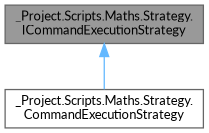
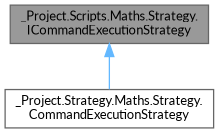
node "_Project.Scripts.Maths.Strategy. CommandExecutionStrategy": label "_Project.Scripts.Maths.Strategy. CommandExecutionStrategy" -> "_Project.Strategy.Maths.Strategy. CommandExecutionStrategy"
